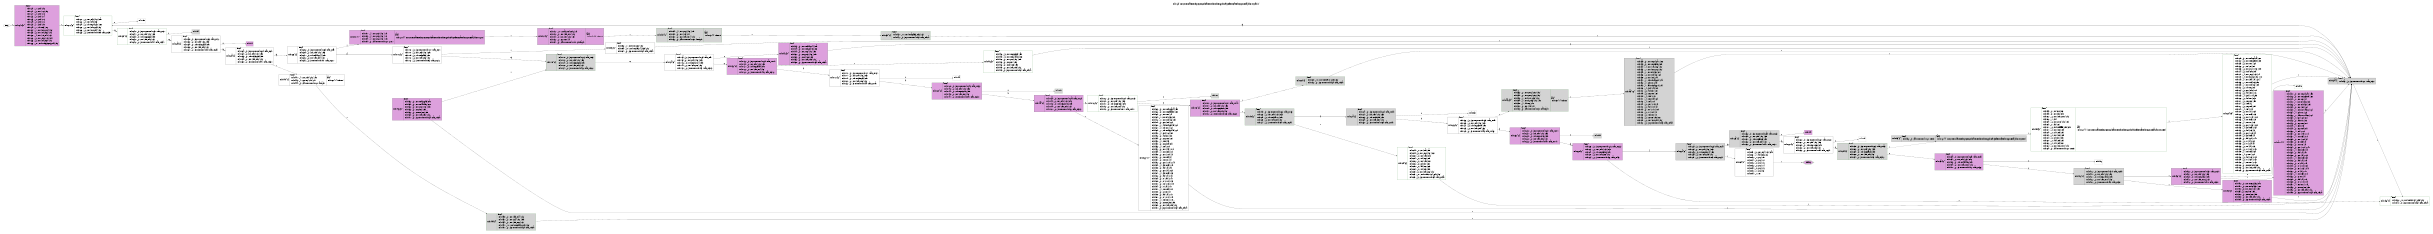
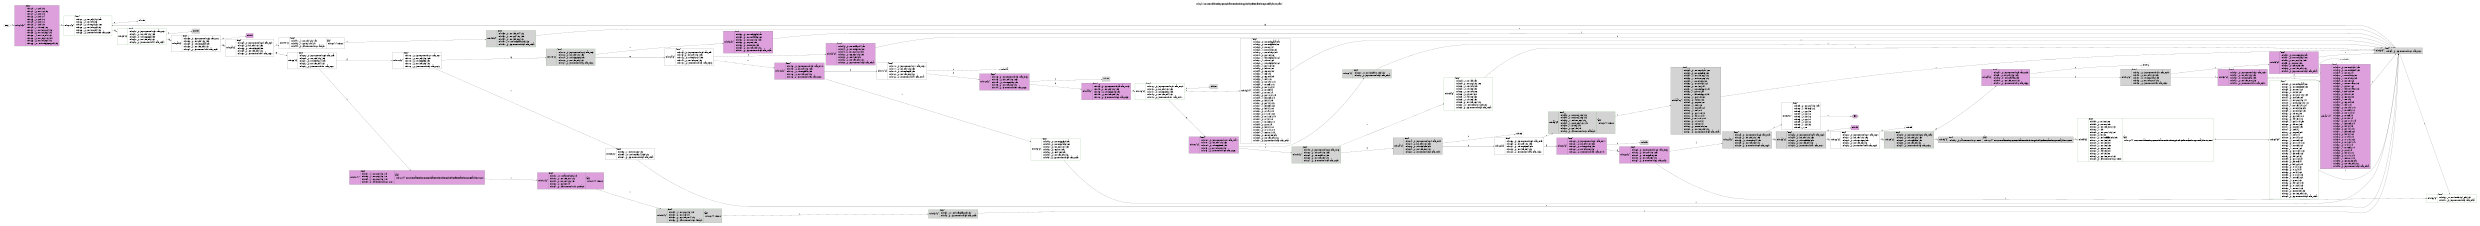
edge "0x401958 [30]" -> "0x40171e [28]": reversed
edge "0x4017aa [28]" -> "0x401b63 [147]": now "0x4017c6 [28]" -> "0x401b63 [147]"
node "Desktop": label "Desktop" -> "Exit"
